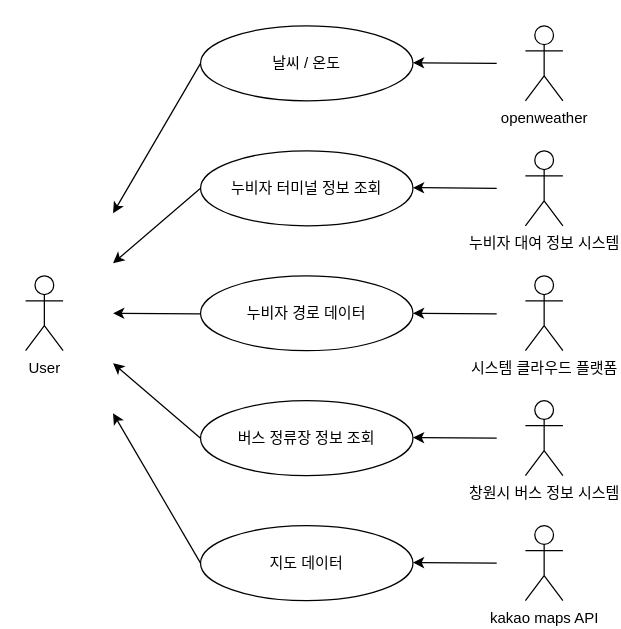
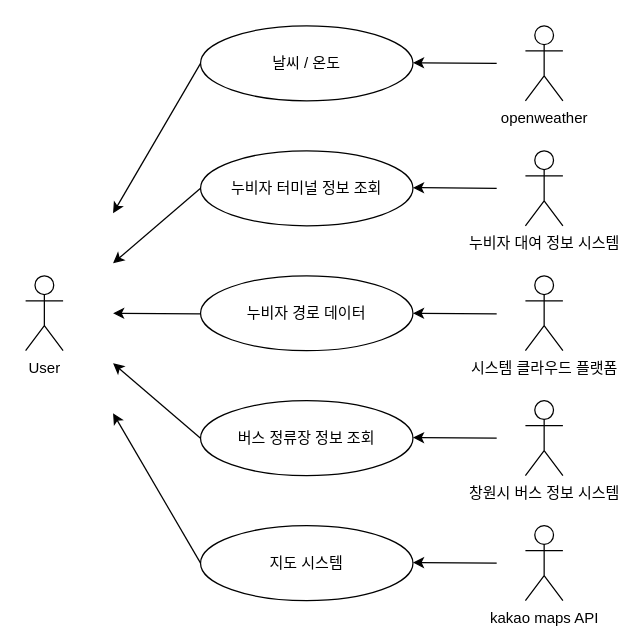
node "지도 데이터": label "지도 데이터" -> "지도 시스템"
